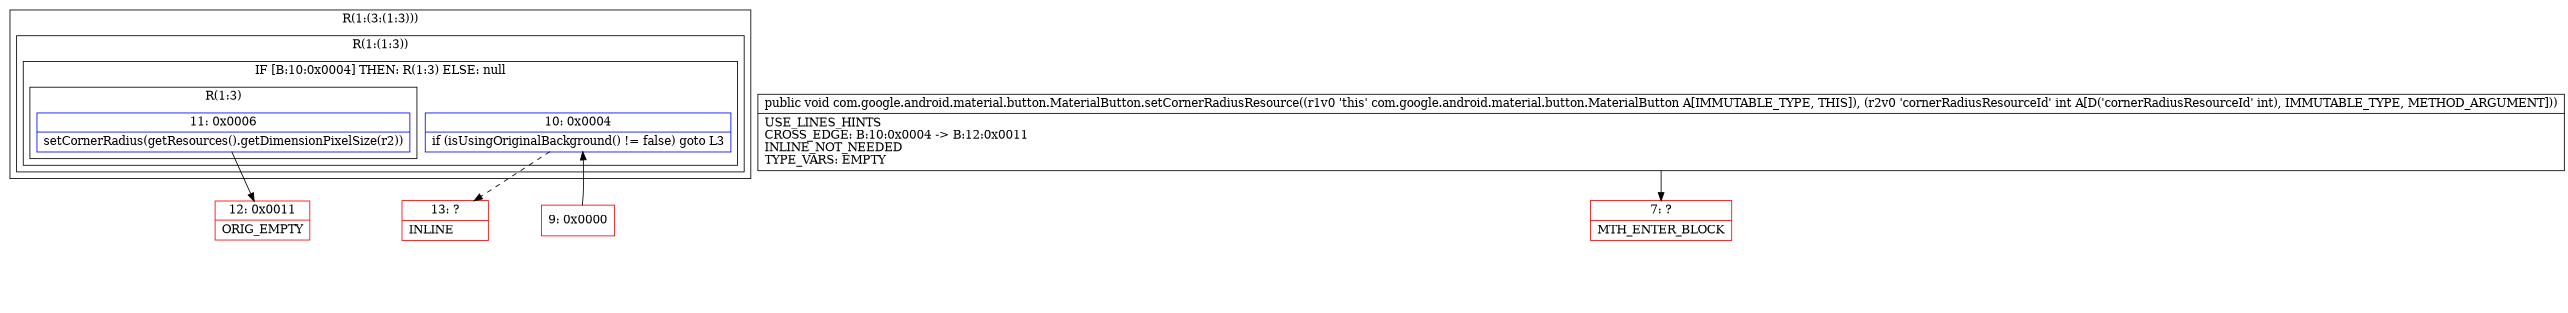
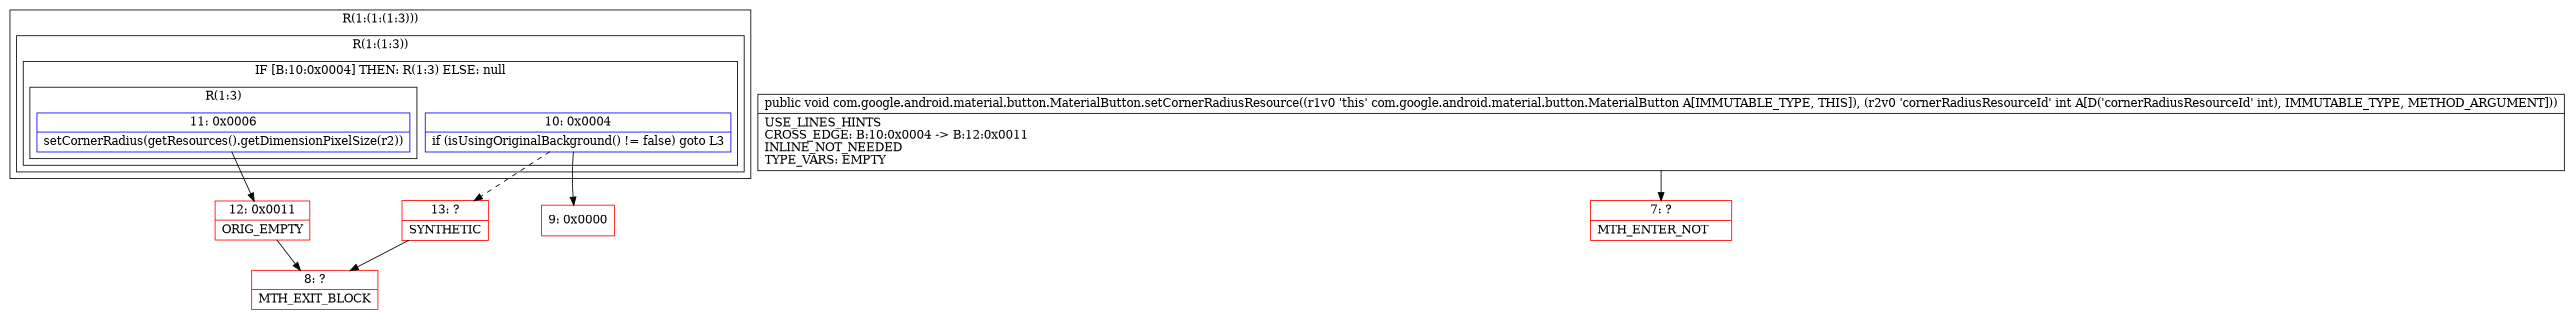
cluster "R(1:(3:(1:3)))": label "R(1:(3:(1:3)))" -> "R(1:(1:(1:3)))"
edge "9: 0x0000" -> "10: 0x0004": reversed
node "13: ?": text "INLINE" -> "SYNTHETIC"
node "7: ?": text "MTH_ENTER_BLOCK" -> "MTH_ENTER_NOT"
node "8: ?": added
